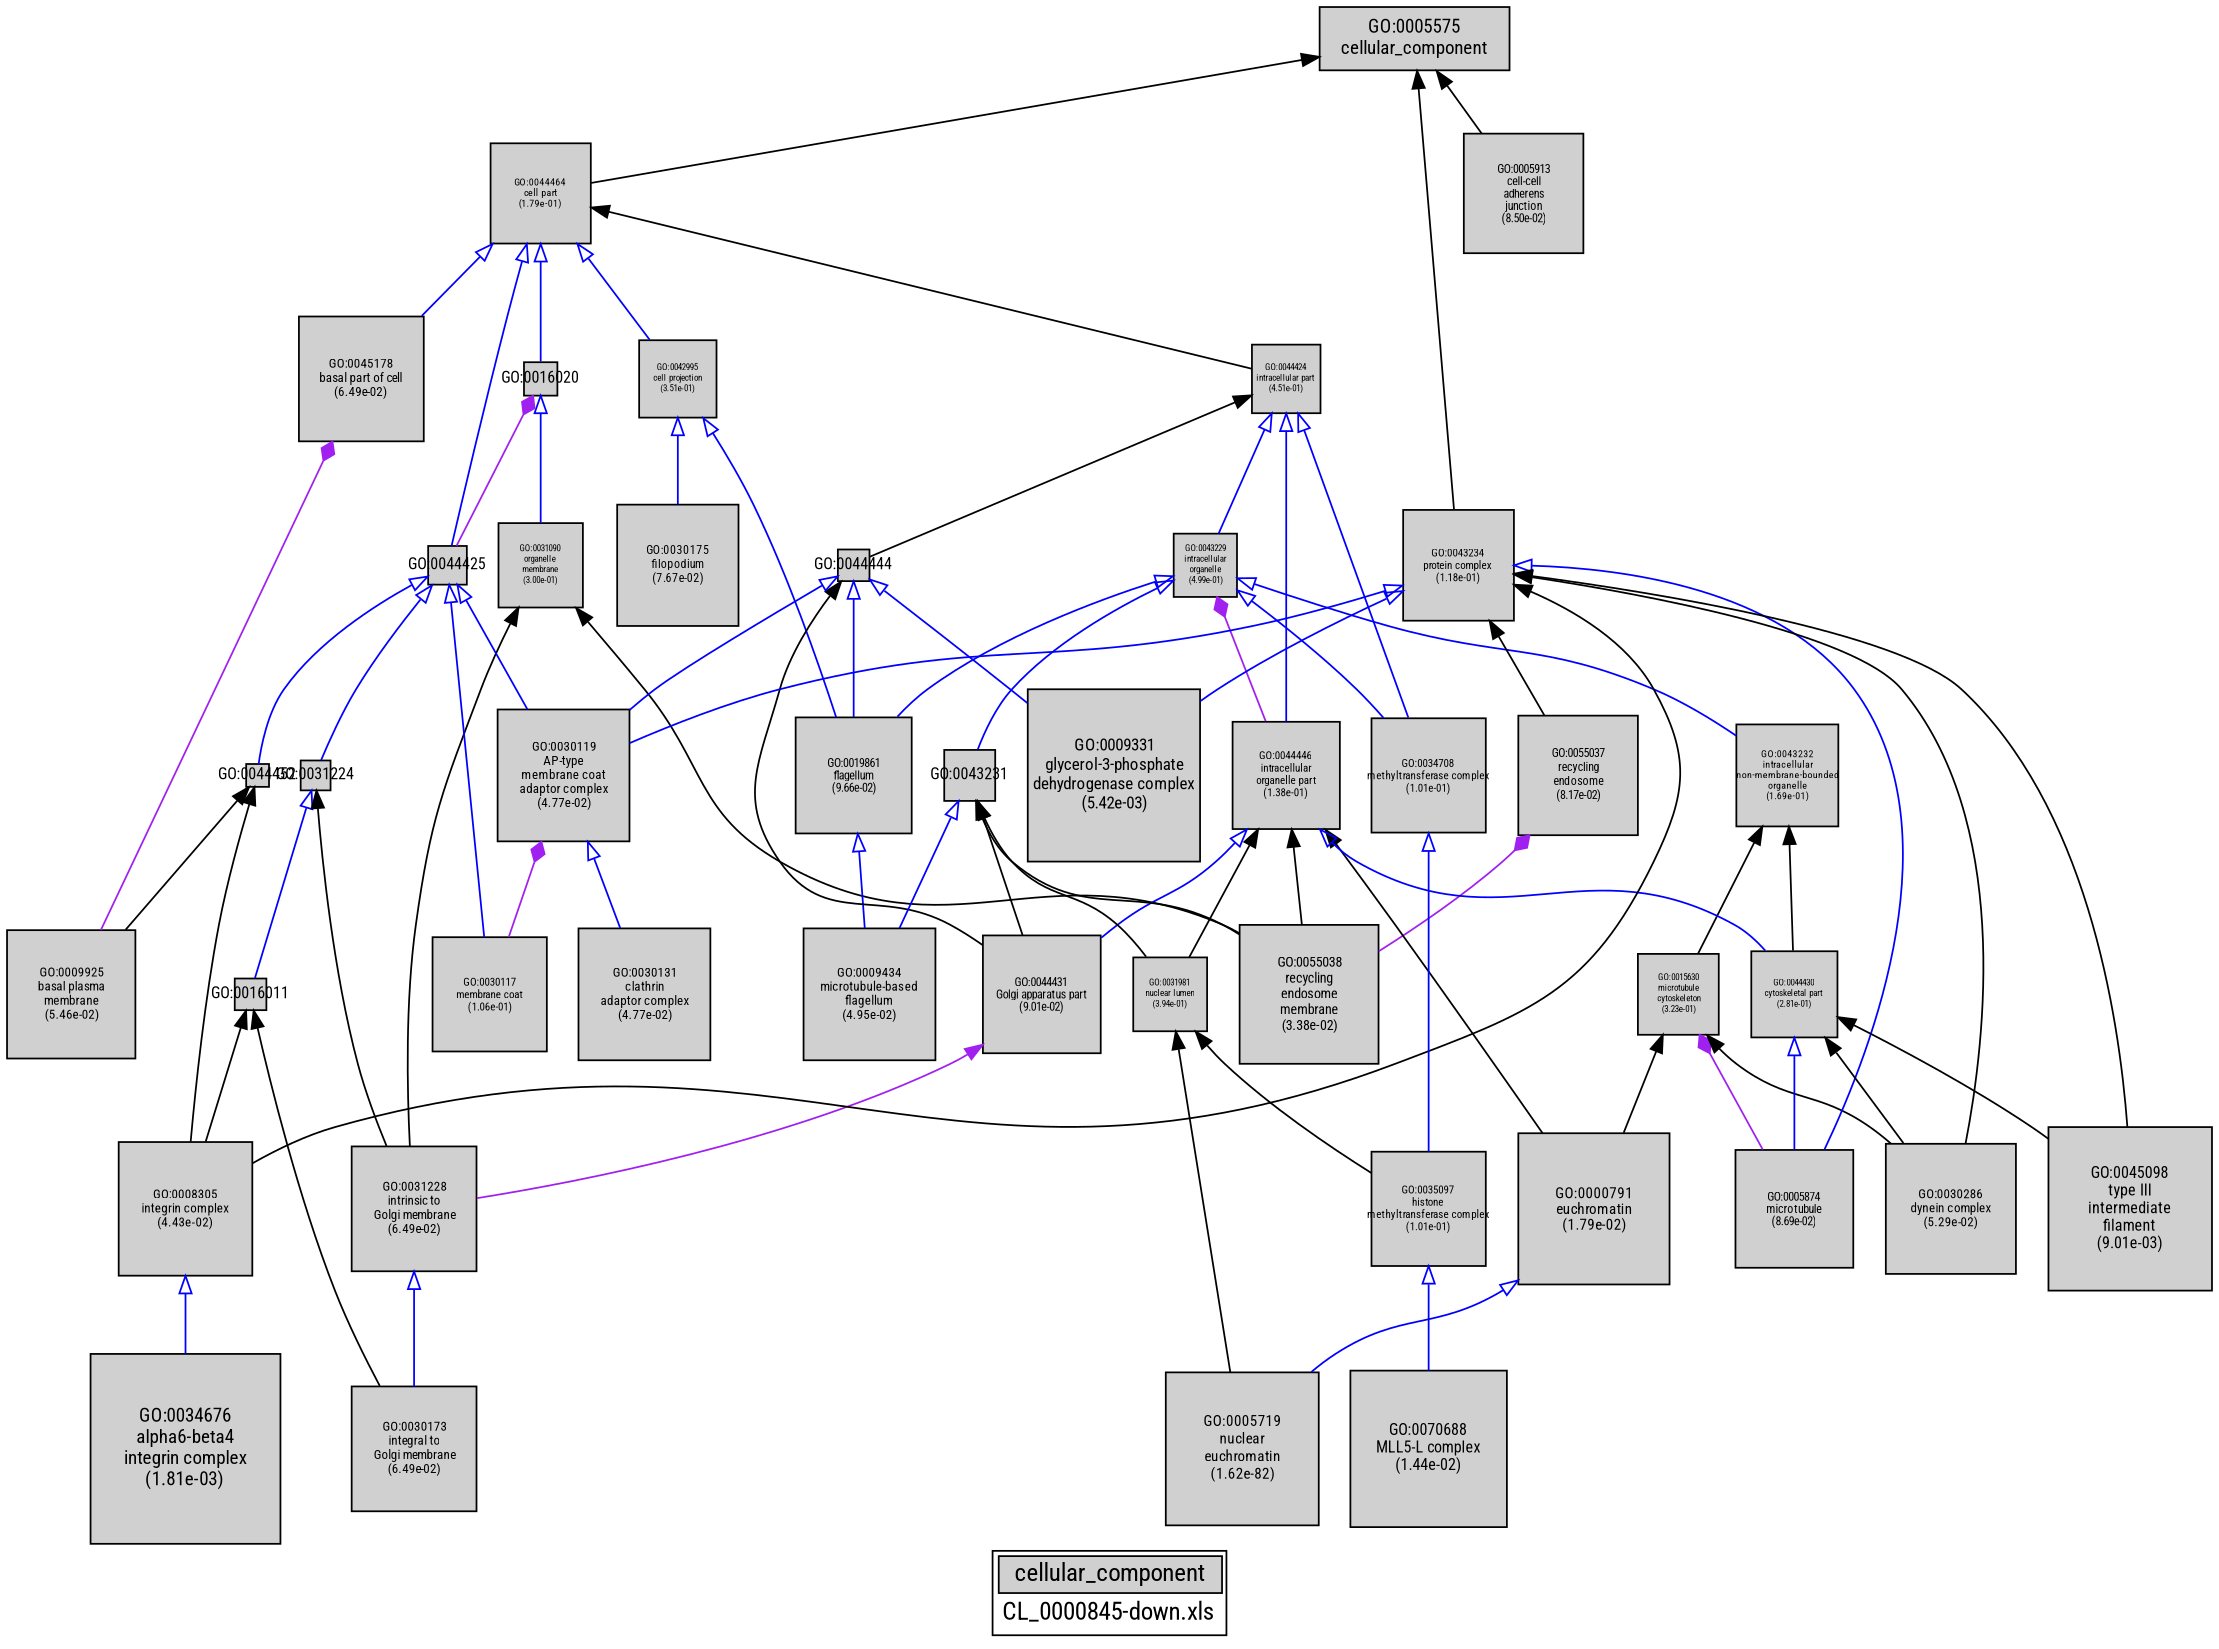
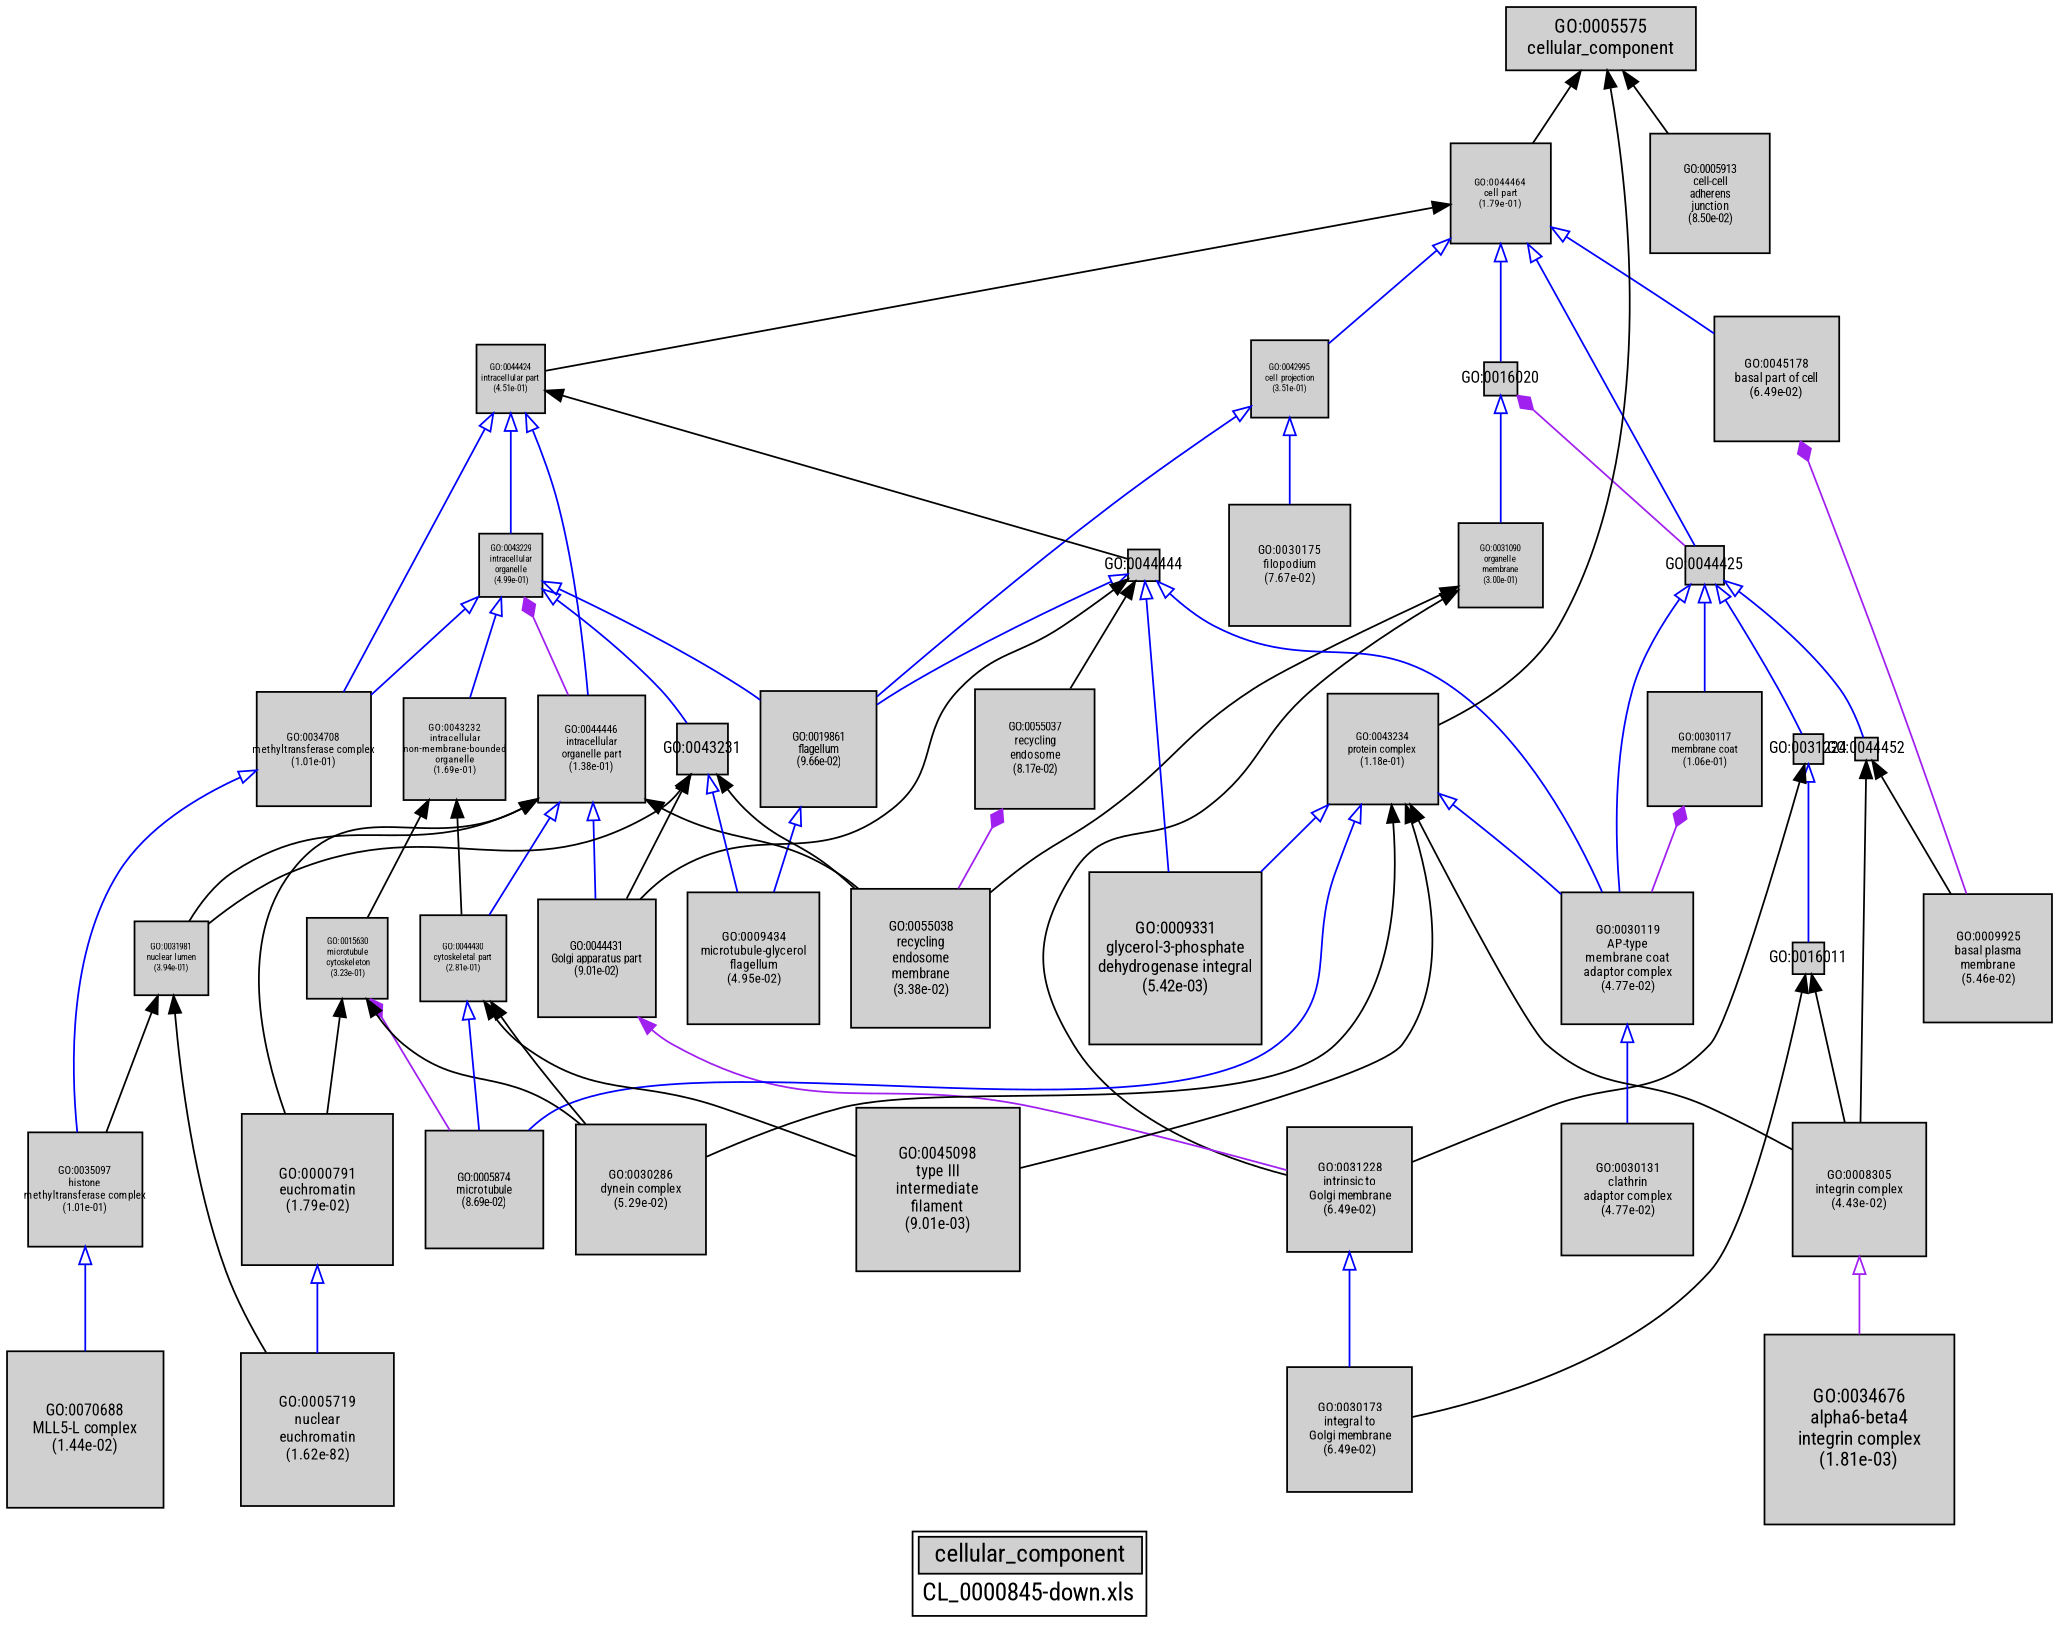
edge "GO:0055037" -> "GO:0043234": now "GO:0055037" -> "GO:0044444"
node "GO:0009331": text "dehydrogenase complex" -> "dehydrogenase integral"
edge "GO:0030117" -> "GO:0030119": reversed
node "GO:0009434": text "microtubule-based" -> "microtubule-glycerol"
edge "GO:0034676" -> "GO:0008305": color blue -> purple
